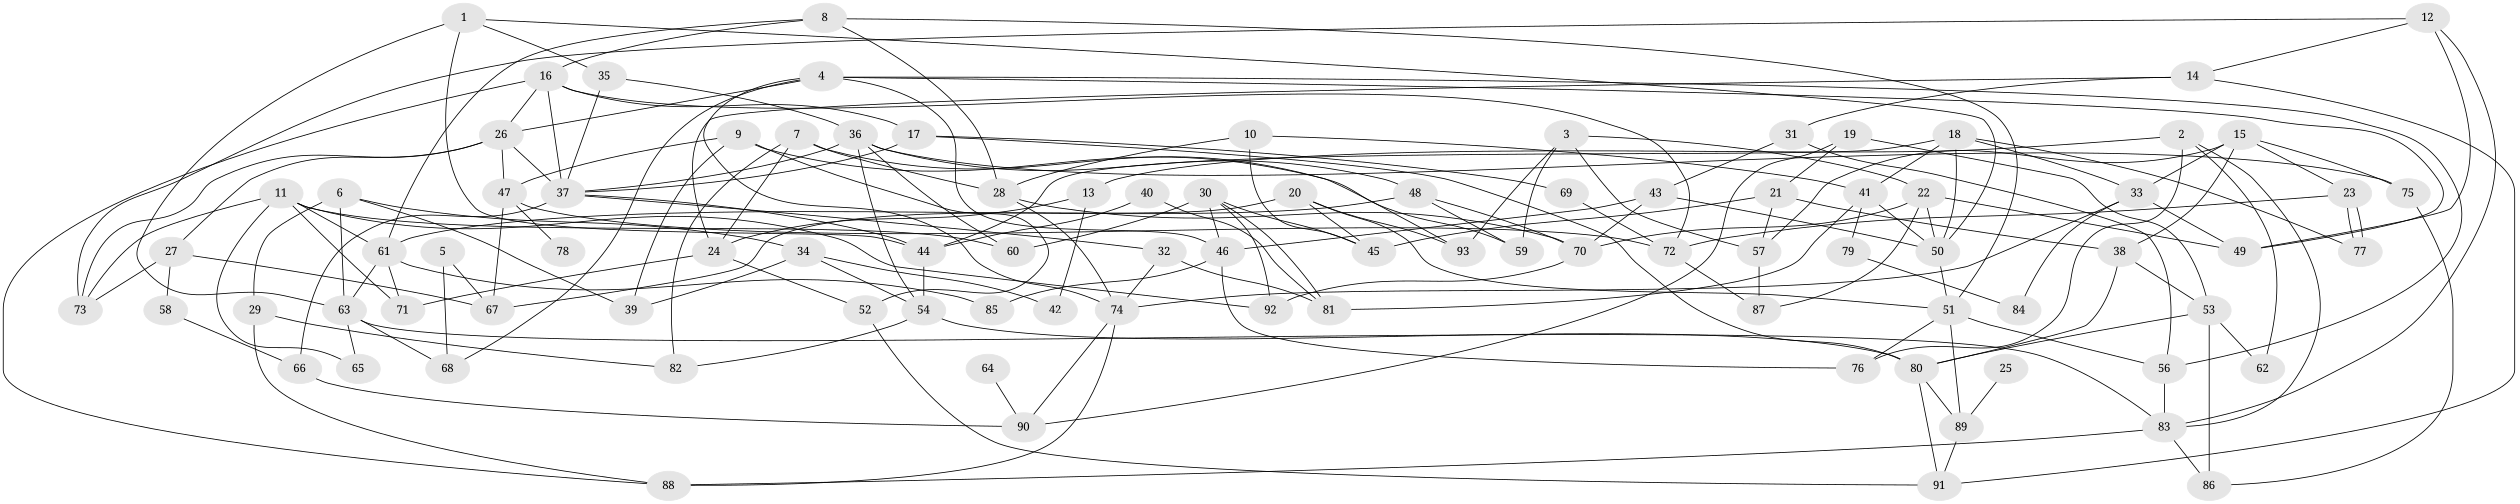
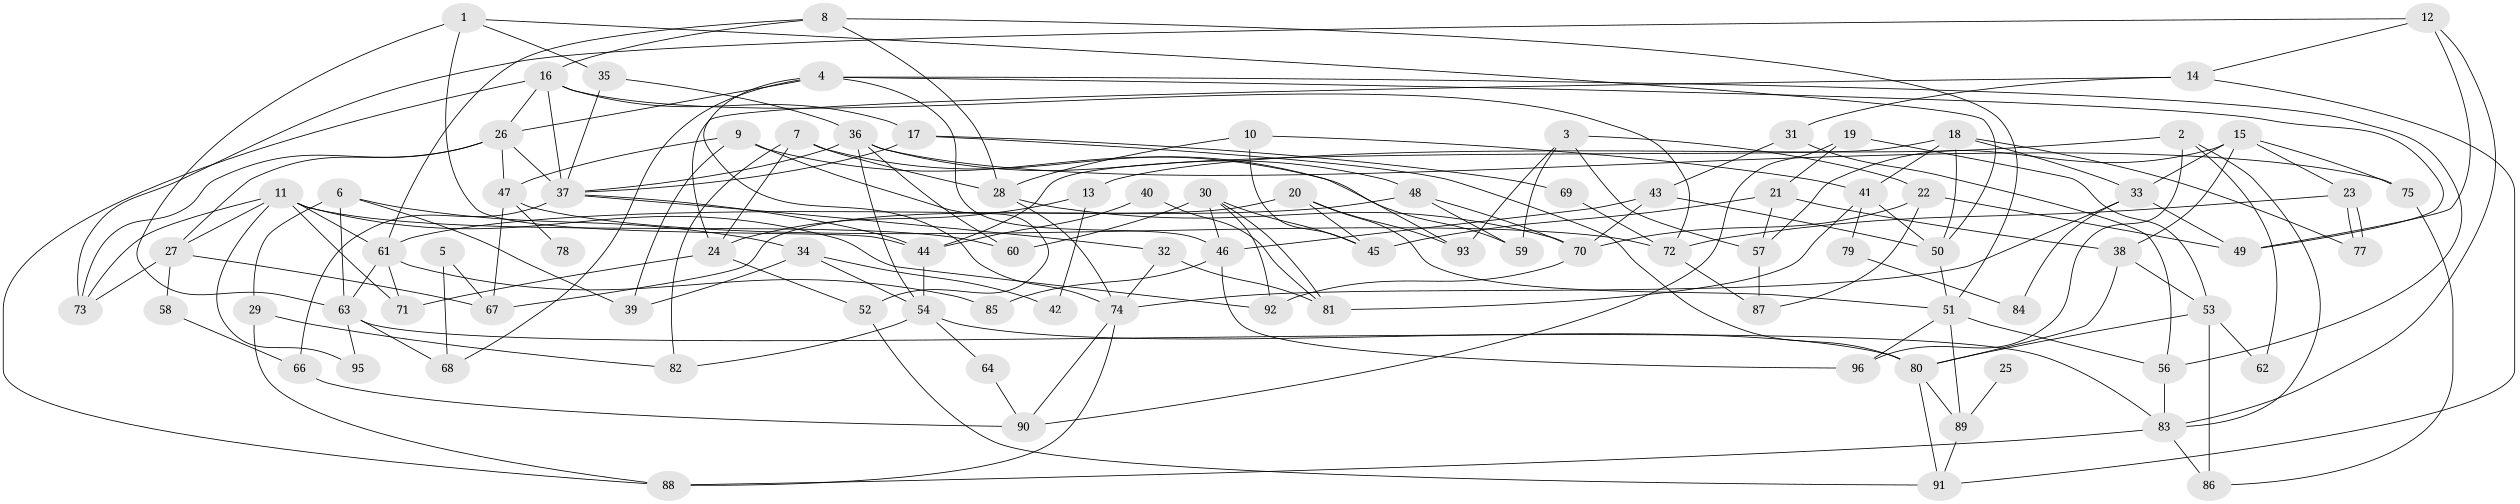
edge "11" -- "27": added
edge "22" -- "50": removed
edge "54" -- "64": added
node "65": label "65" -> "95"
node "76": label "76" -> "96"
